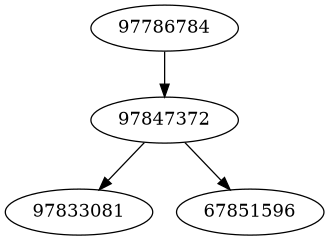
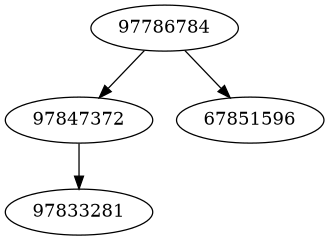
edge "97847372" -> "67851596": now "97786784" -> "67851596"
node "97833081": label "97833081" -> "97833281"
